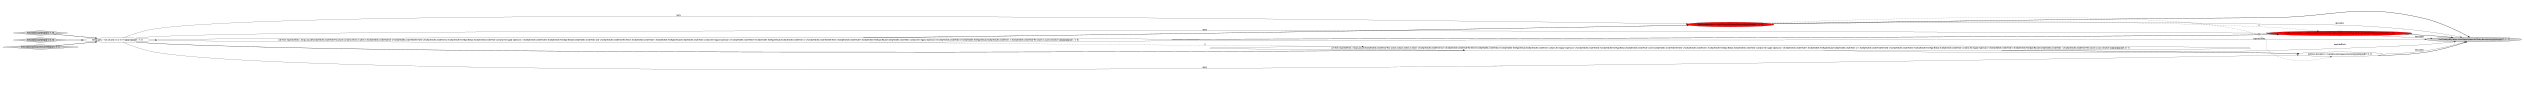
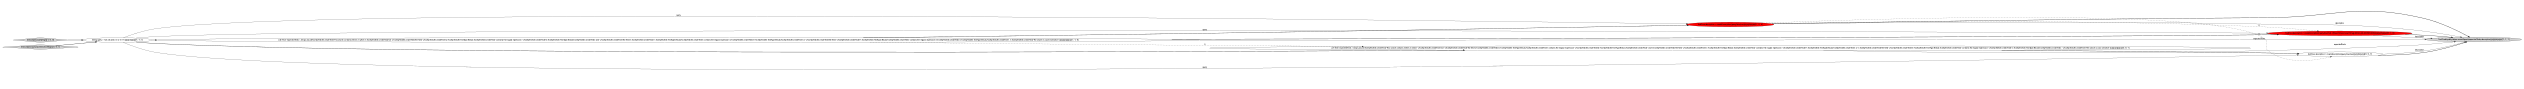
node "testComplexQueryRegex['0', '1', '0']": removed
